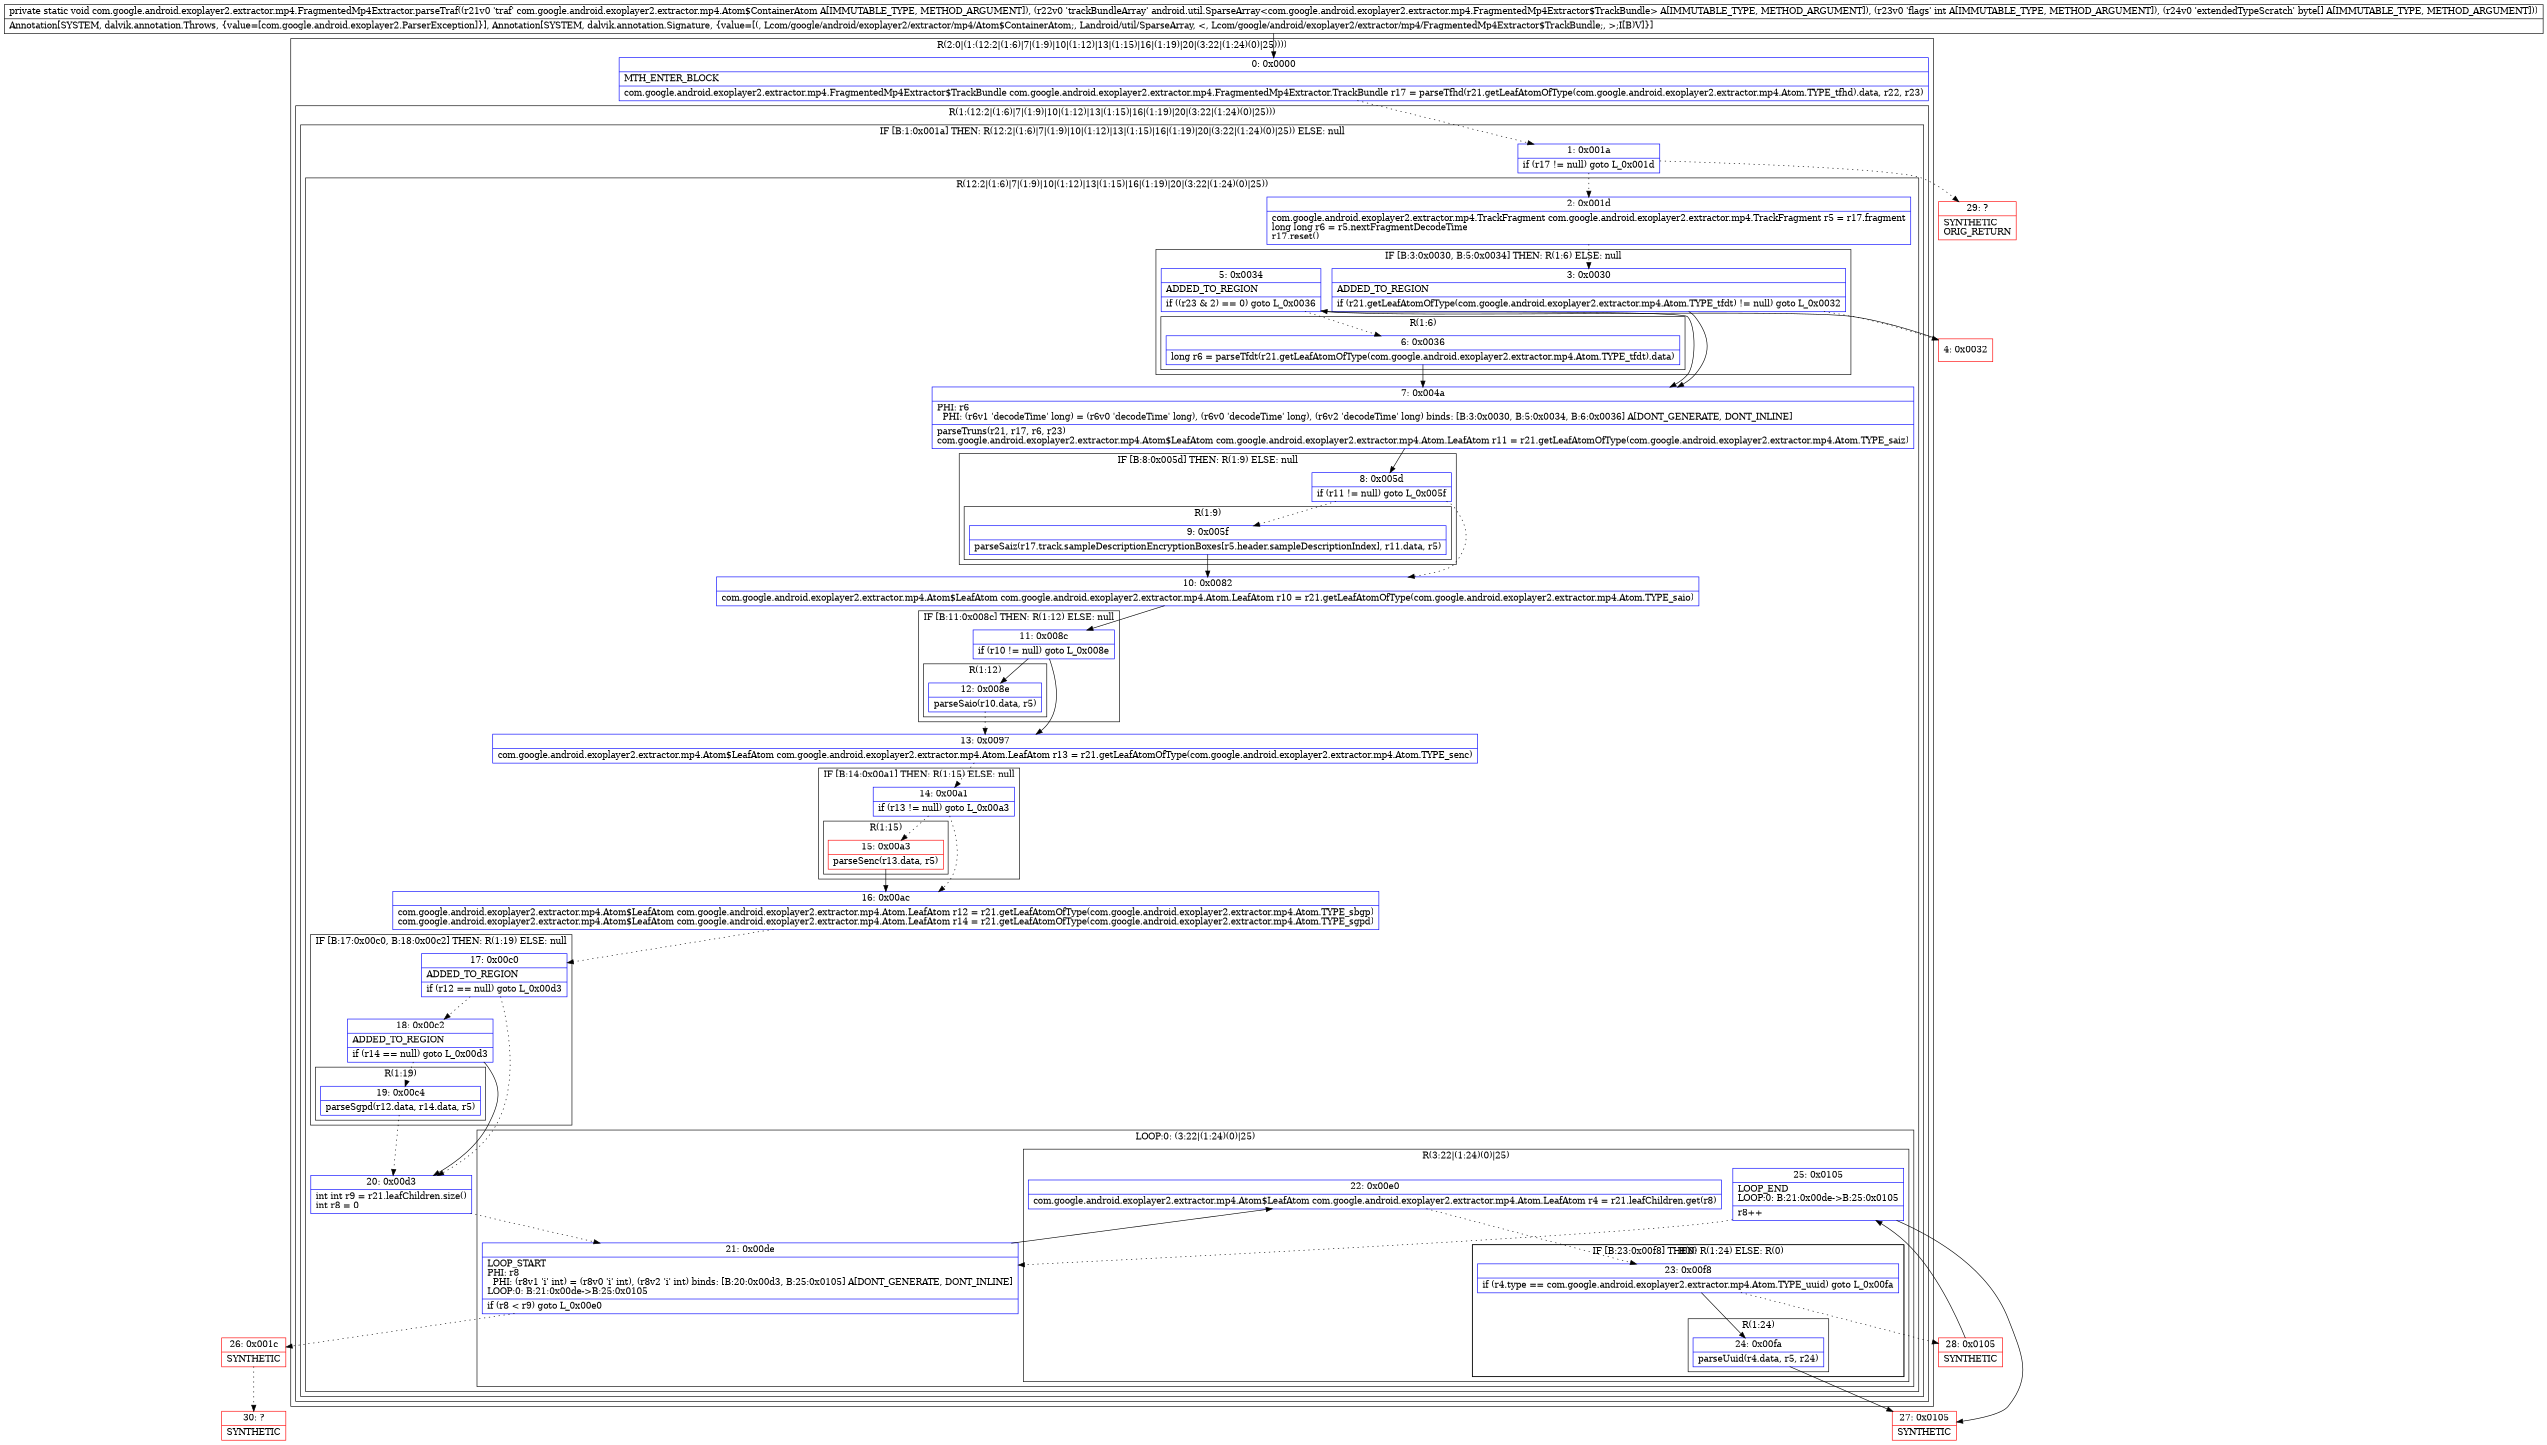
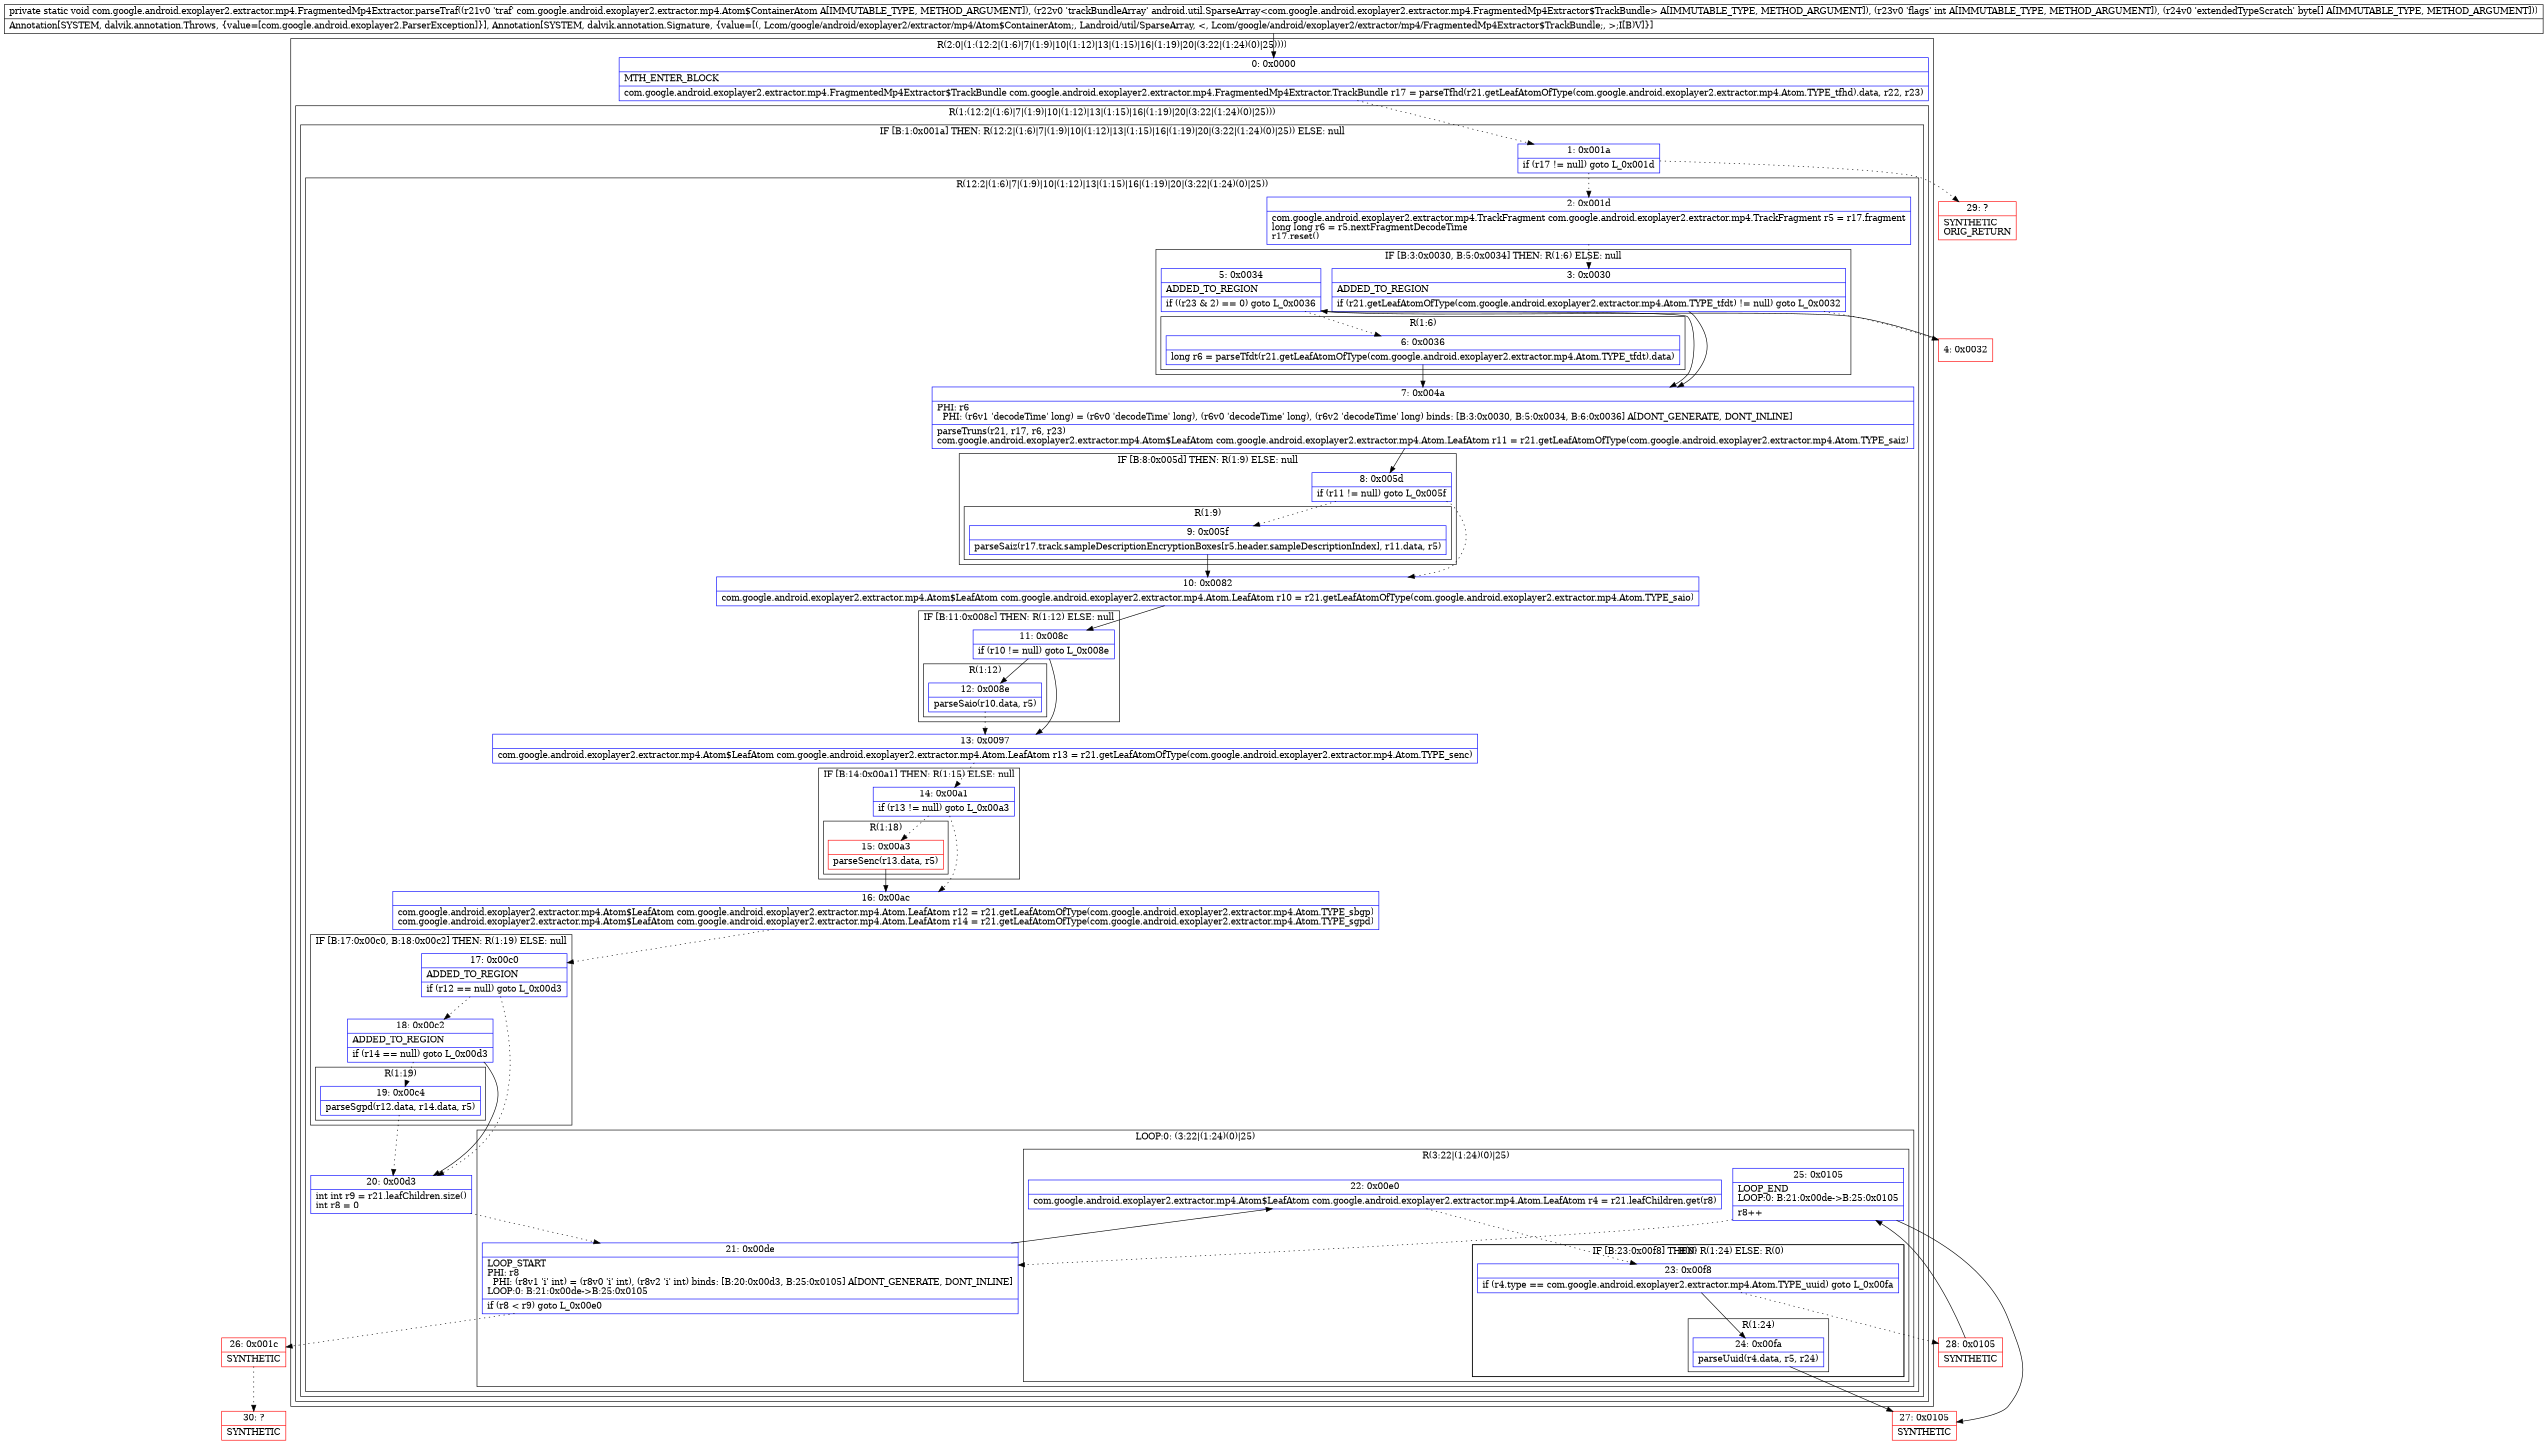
cluster "R(1:15)": label "R(1:15)" -> "R(1:18)"
